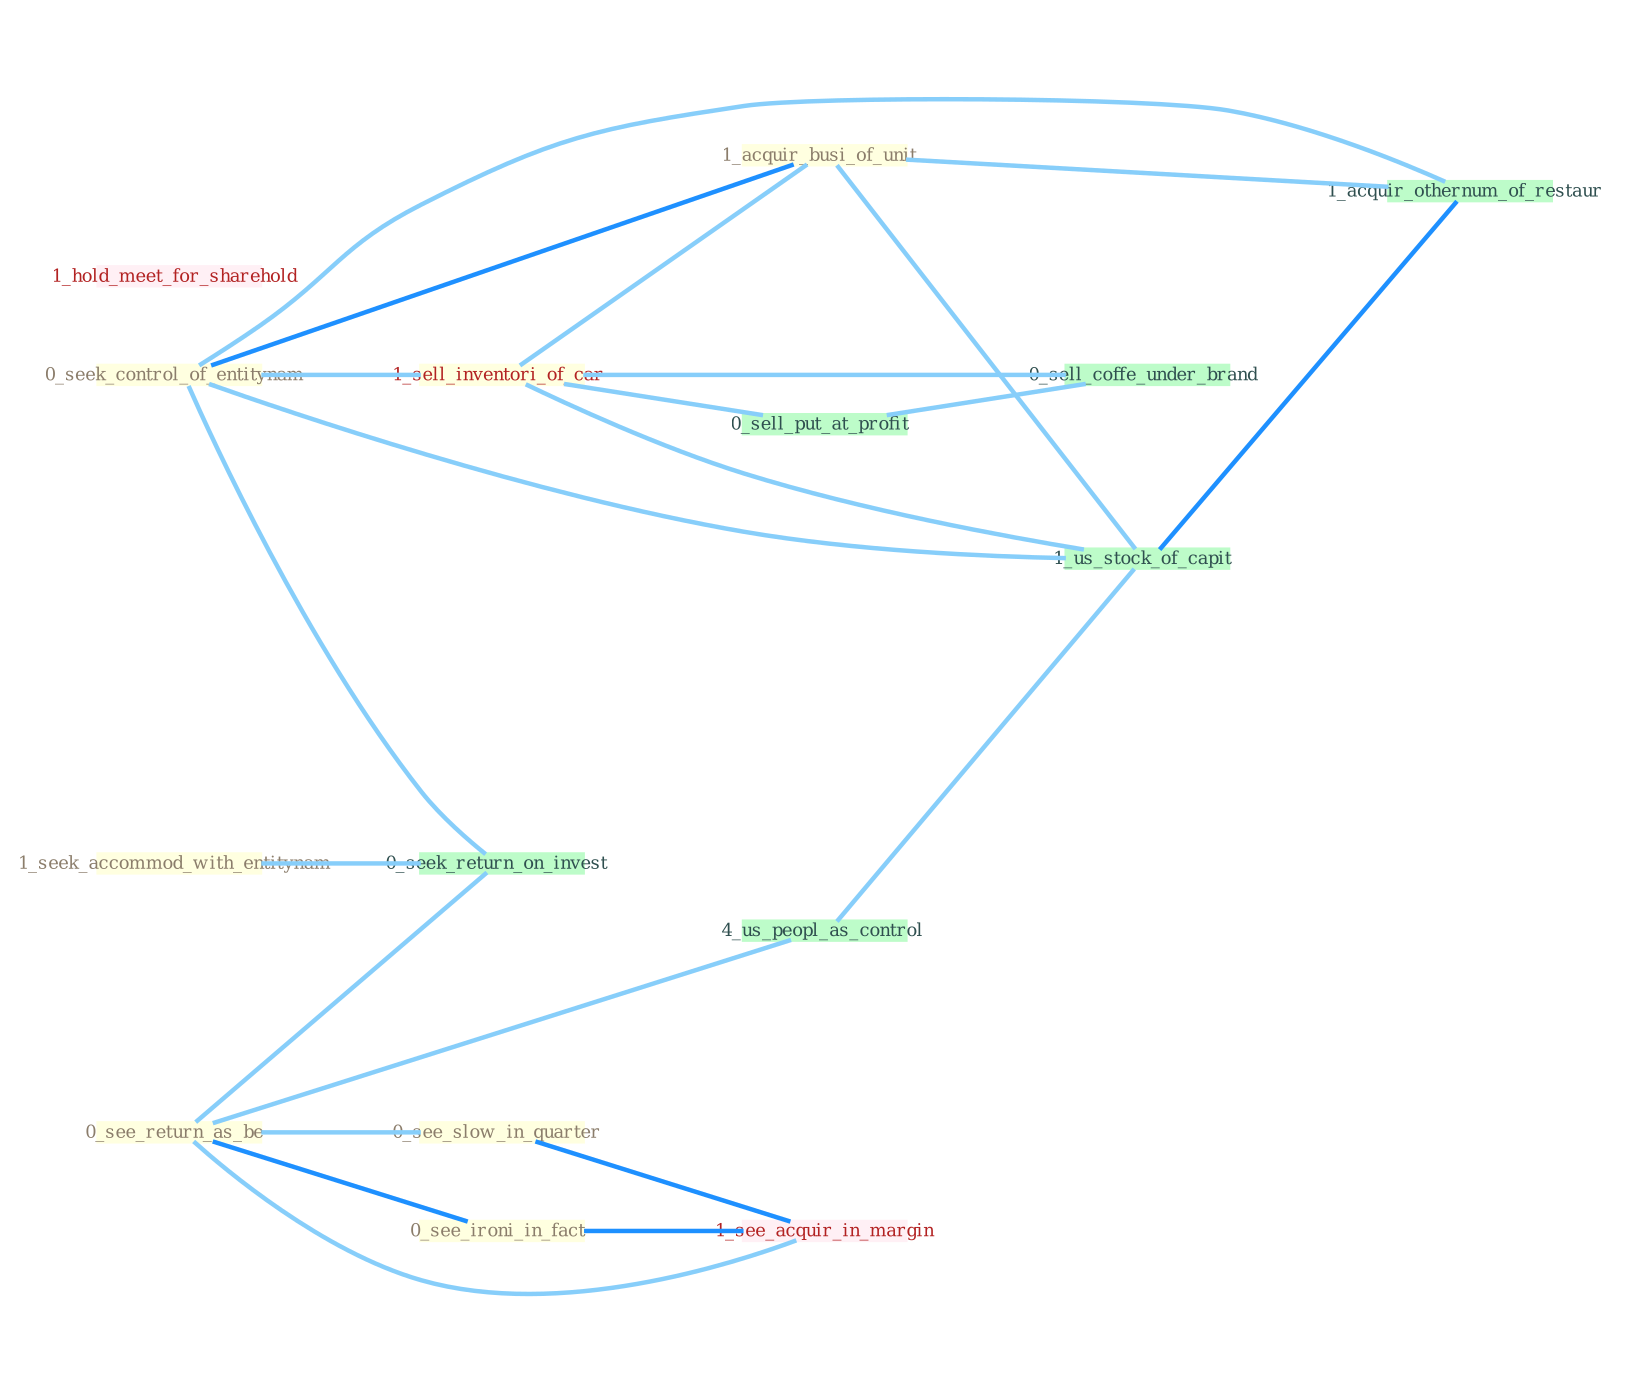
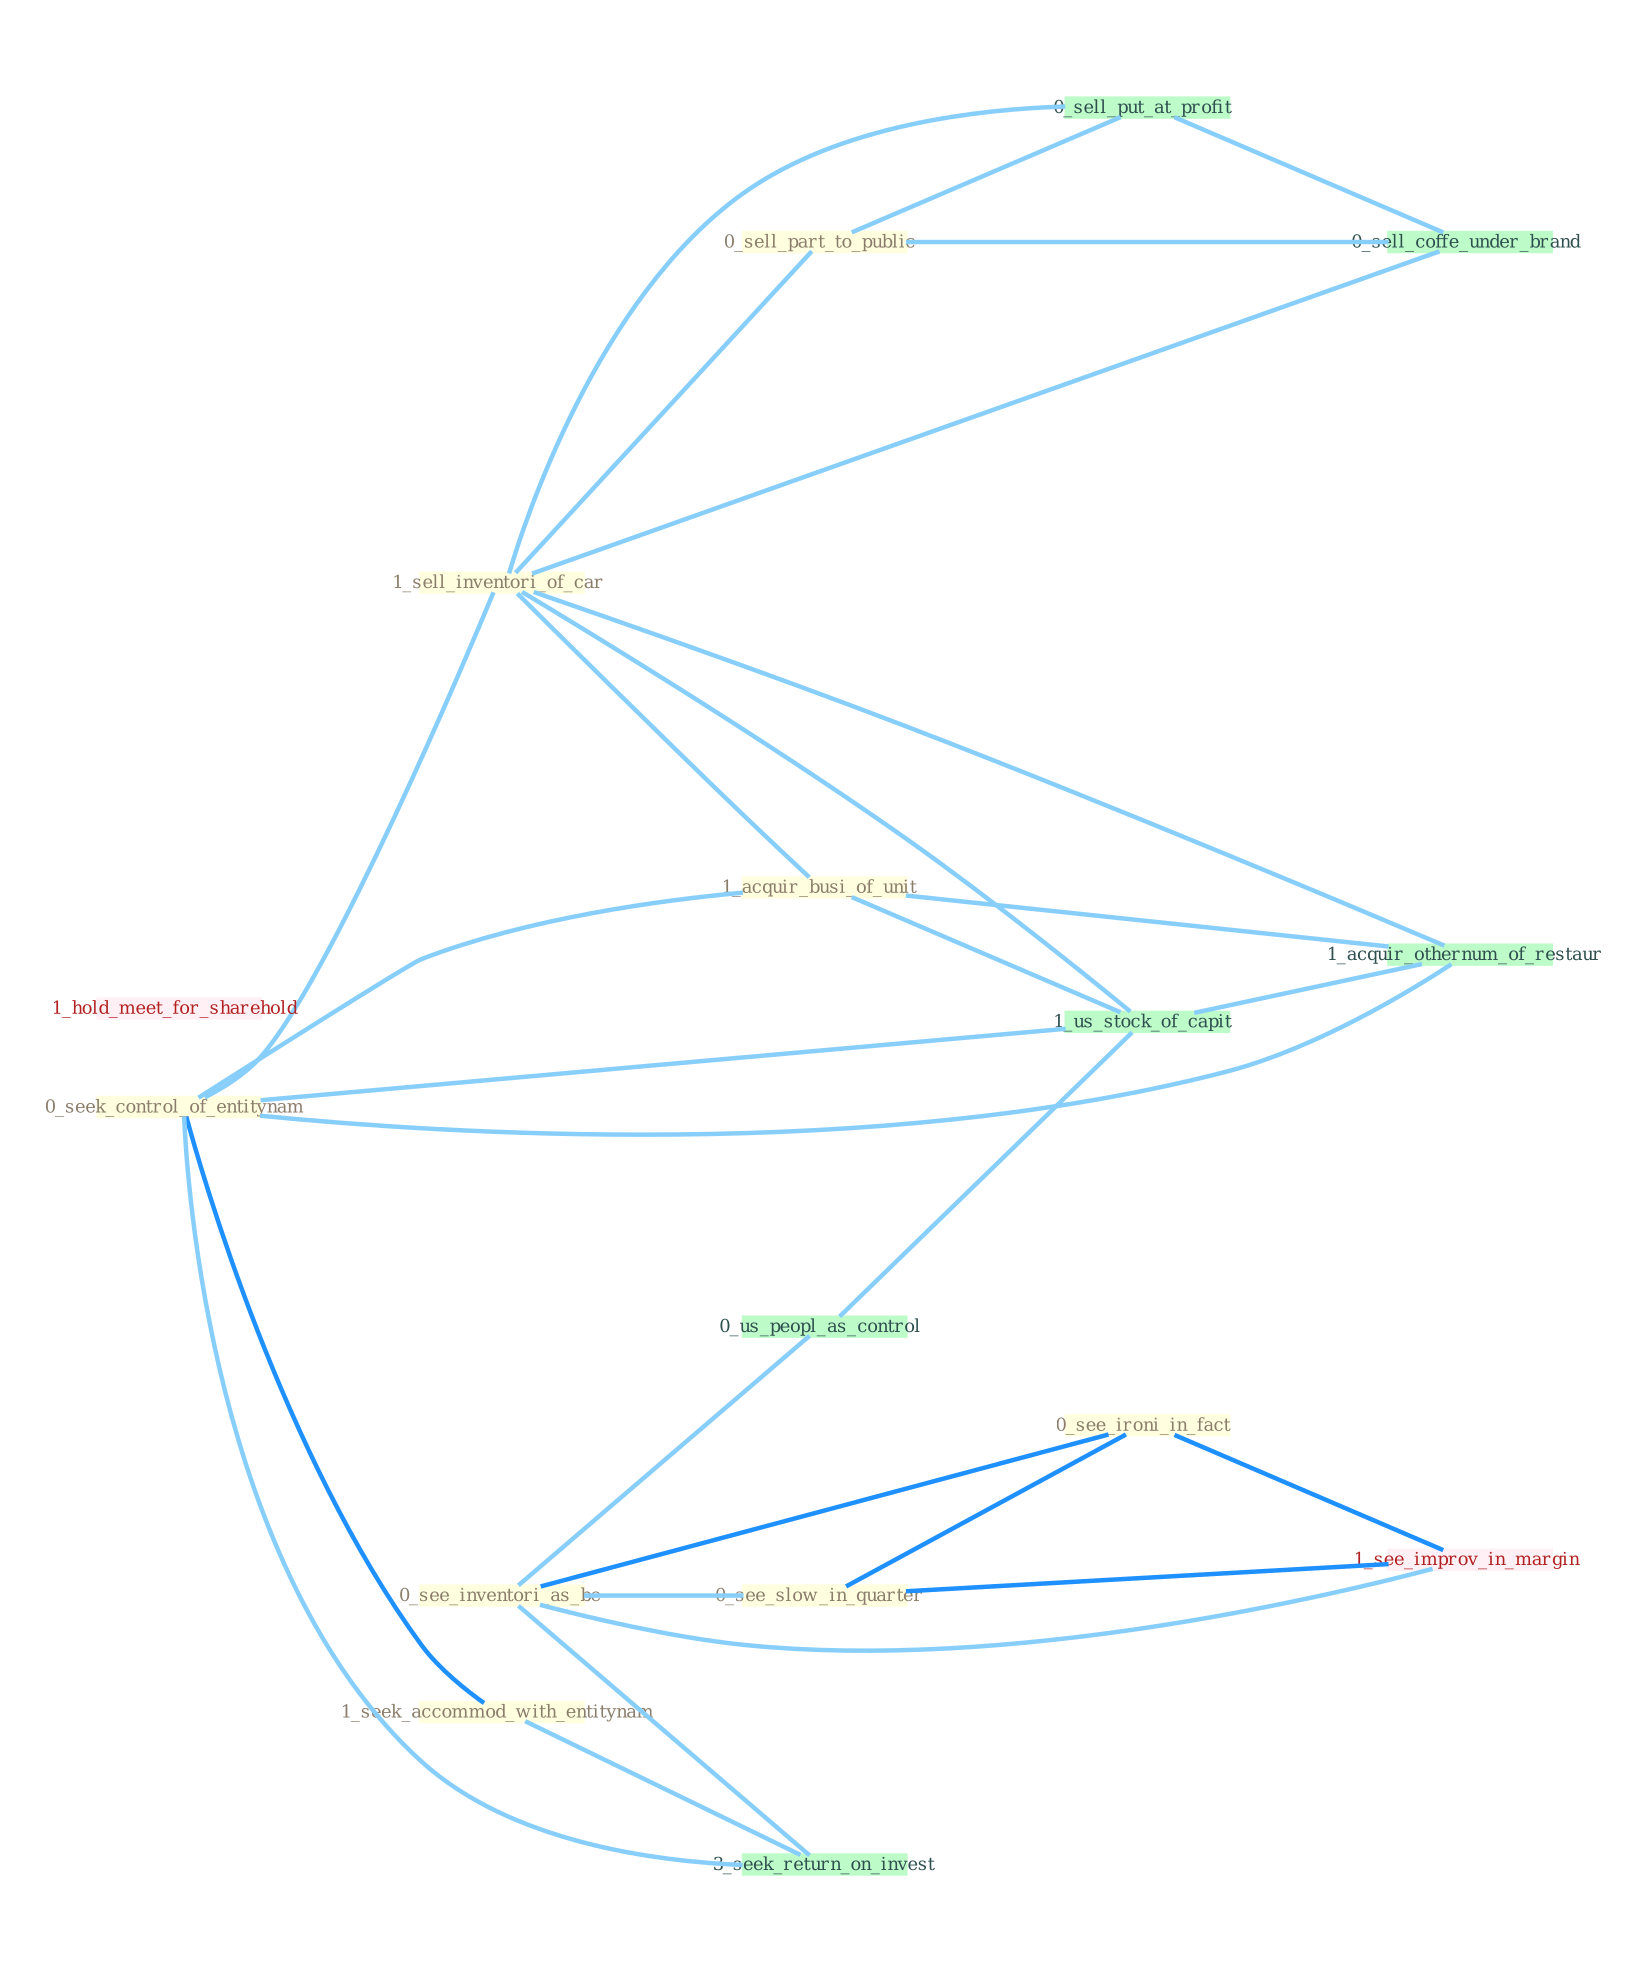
node "0_sell_part_to_public": added
edge "1_acquir_busi_of_unit" -- "0_seek_control_of_entitynam": color #1e90ff -> #87cefa
node "1_sell_inventori_of_car": fontcolor #b22222 -> #8b7d6b
edge "1_acquir_othernum_of_restaur" -- "1_us_stock_of_capit": color #1e90ff -> #87cefa
edge "1_sell_inventori_of_car" -- "1_acquir_othernum_of_restaur": added
node "0_seek_return_on_invest": label "0_seek_return_on_invest" -> "3_seek_return_on_invest"
node "4_us_peopl_as_control": label "4_us_peopl_as_control" -> "0_us_peopl_as_control"
node "0_see_return_as_be": label "0_see_return_as_be" -> "0_see_inventori_as_be"
node "1_see_acquir_in_margin": label "1_see_acquir_in_margin" -> "1_see_improv_in_margin"
edge "0_seek_control_of_entitynam" -- "1_seek_accommod_with_entitynam": added
edge "0_see_ironi_in_fact" -- "0_see_slow_in_quarter": added
